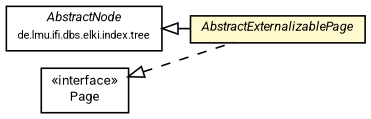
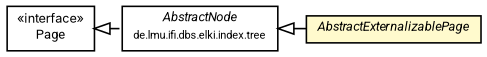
edge "AbstractExternalizablePage" -> "Page": now "AbstractNode" -> "Page"
